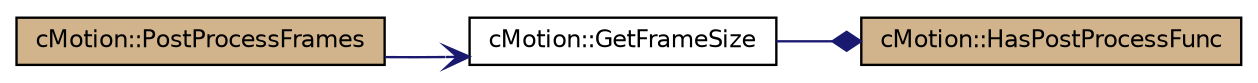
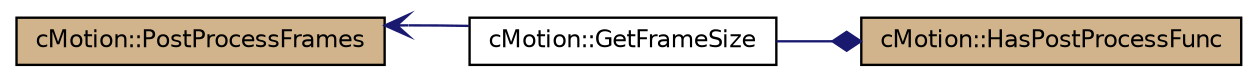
edge "cMotion::PostProcessFrames" -> "cMotion::GetFrameSize": reversed
